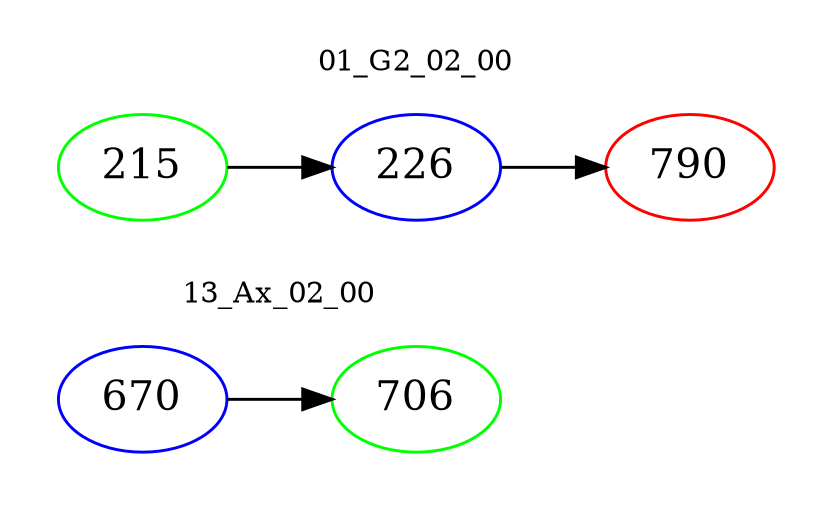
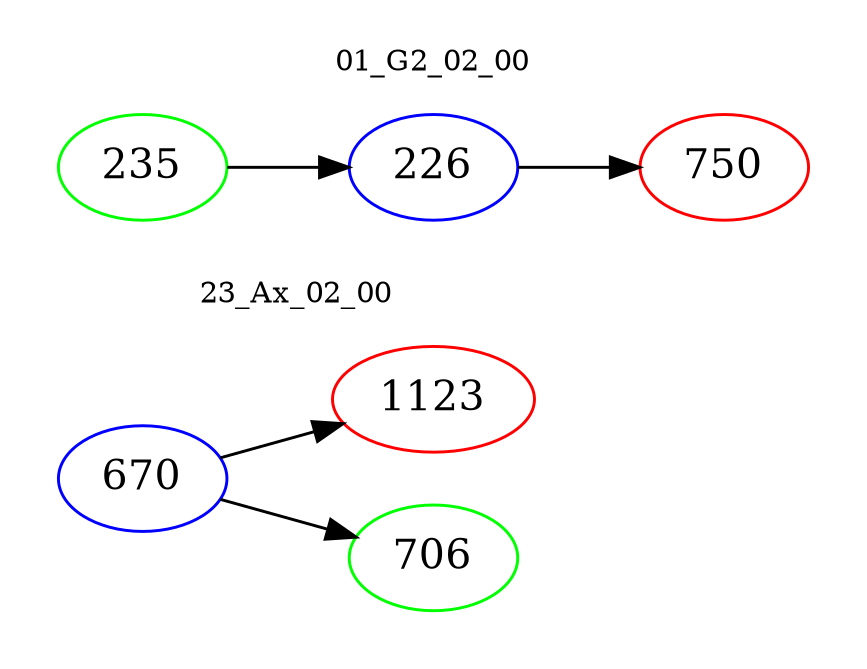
node "215": label "215" -> "235"
node "790": label "790" -> "750"
cluster "13_Ax_02_00": label "13_Ax_02_00" -> "23_Ax_02_00"
node "1123": added
